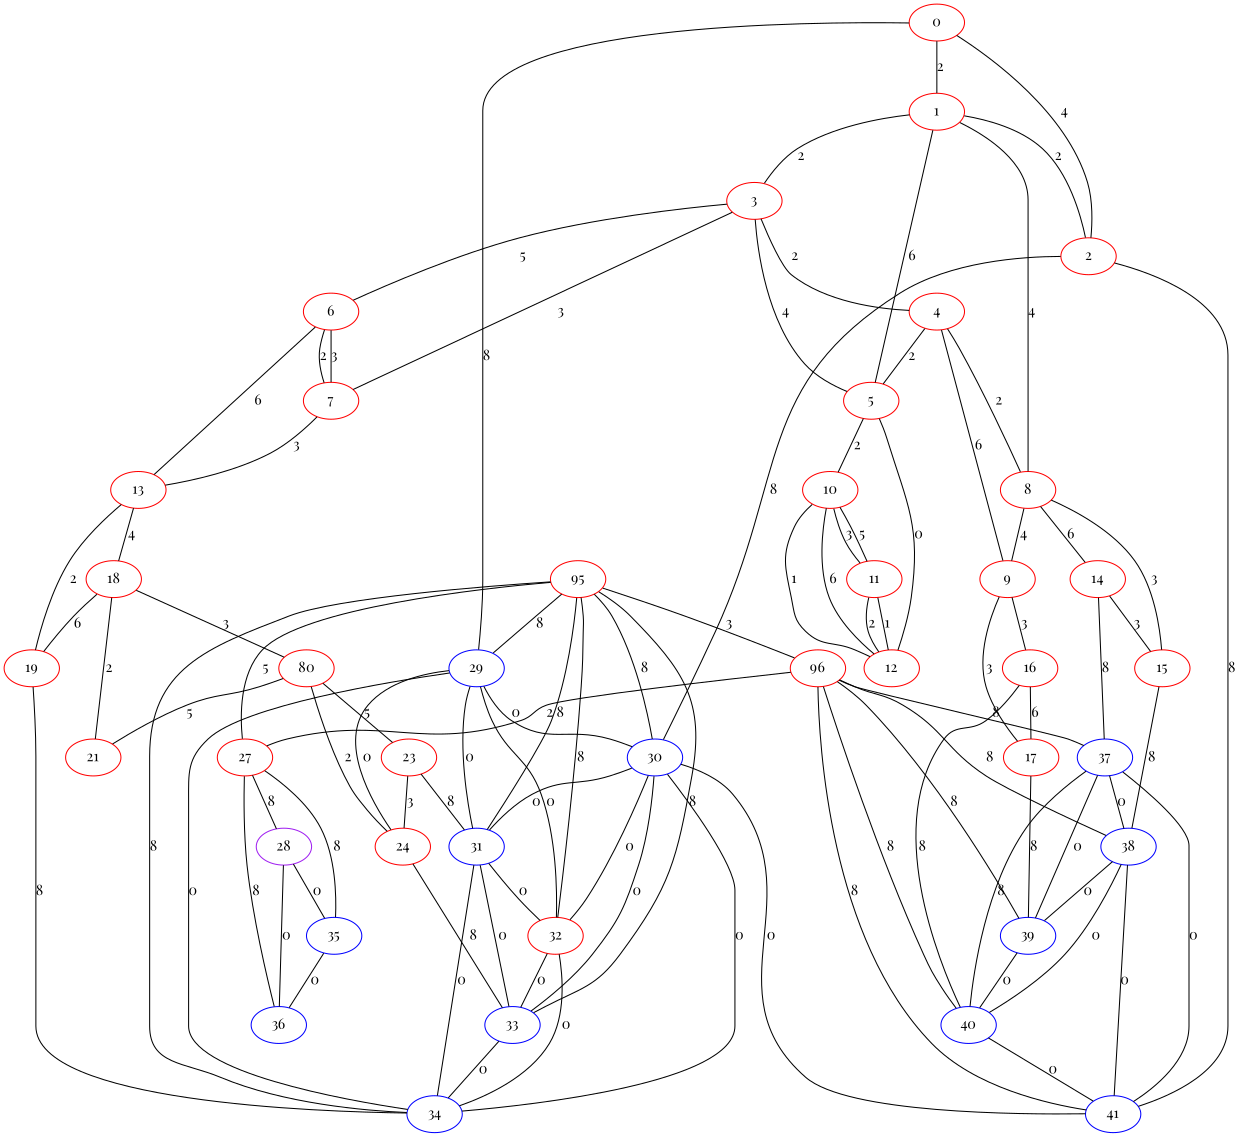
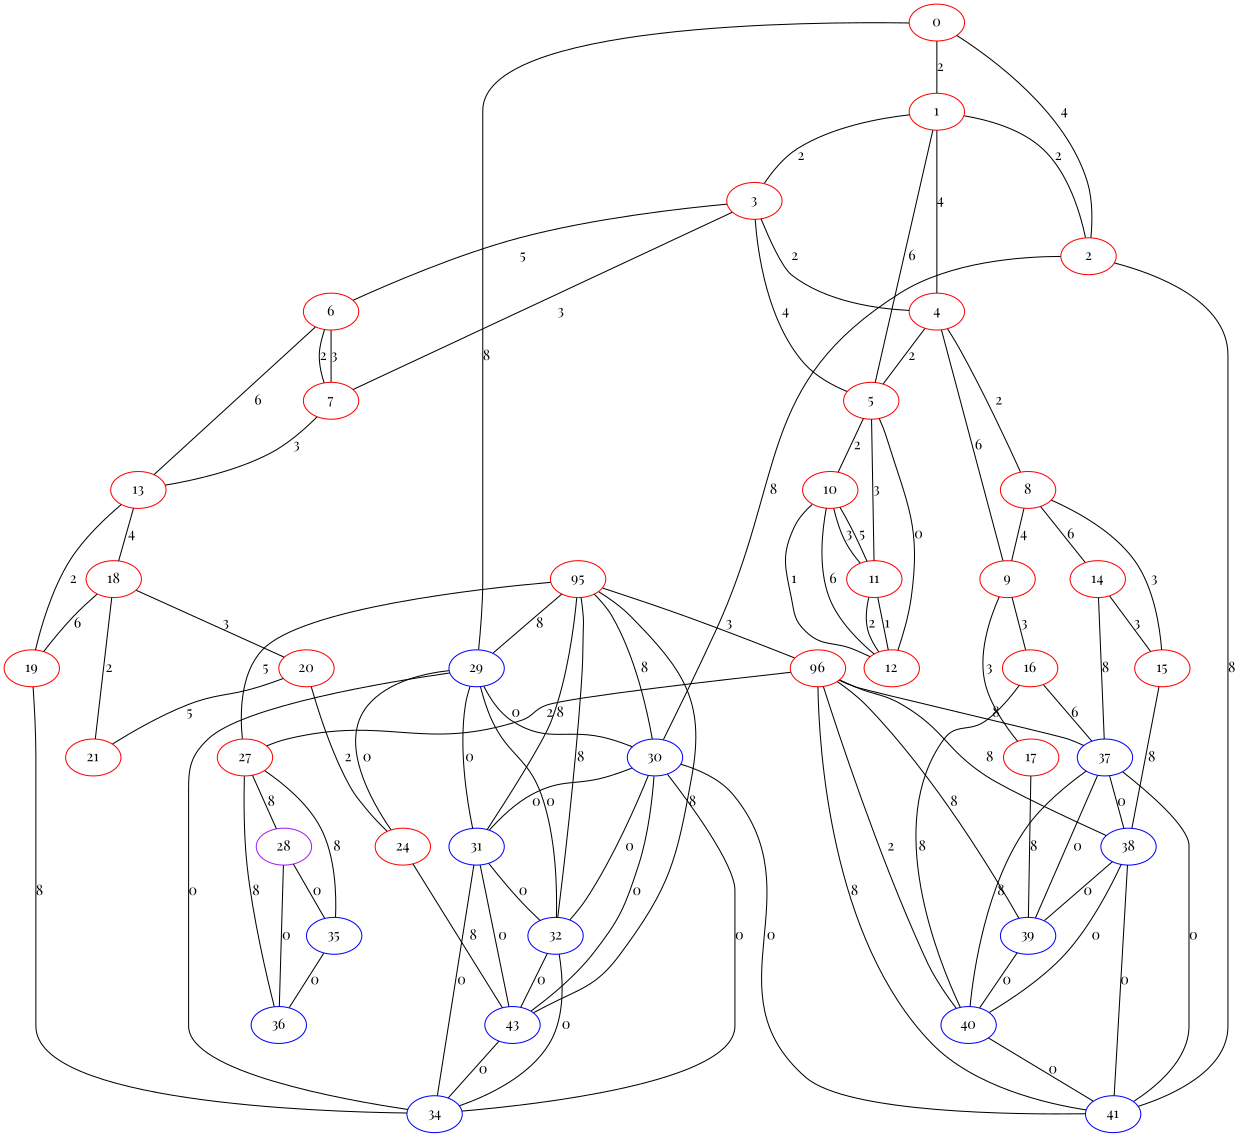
edge "1" -- "8": now "1" -- "4"
edge "5" -- "11": added, label "3"
node "80": label "80" -> "20"
edge "16" -- "17": now "16" -- "37"
node "23": removed
edge "95" -- "34": removed, label "8"
edge "96" -- "40": label "8" -> "2"
node "32": color red -> blue
node "33": label "33" -> "43"
